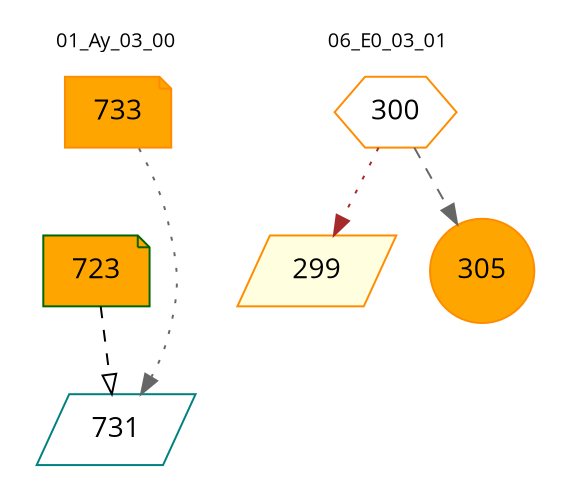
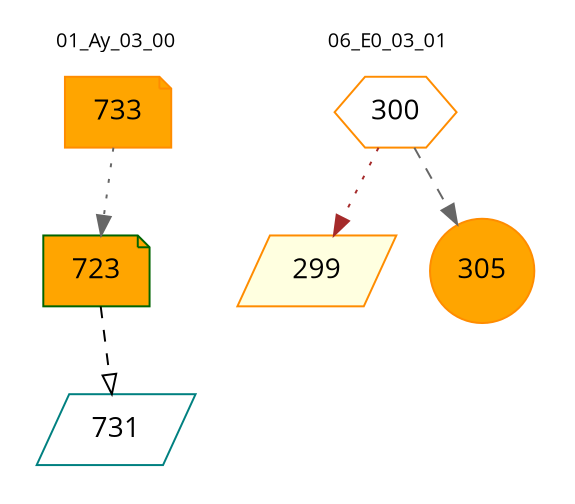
edge "733" -> "731": now "733" -> "723"
